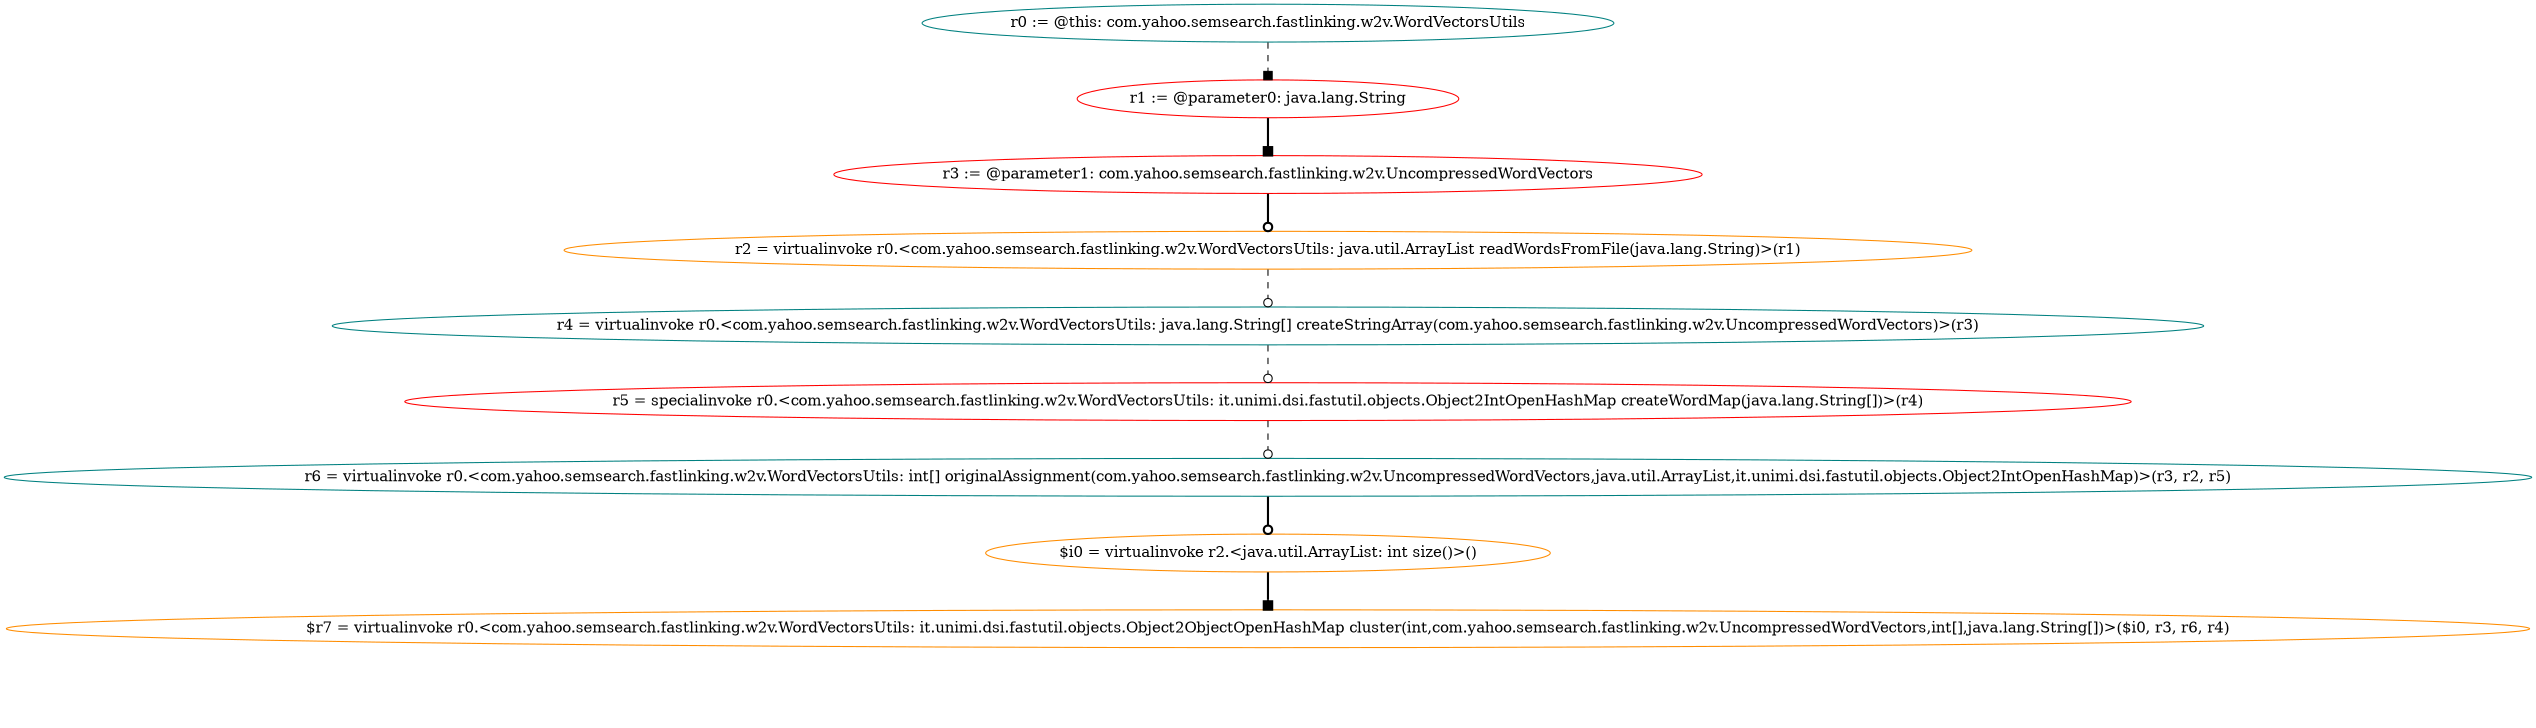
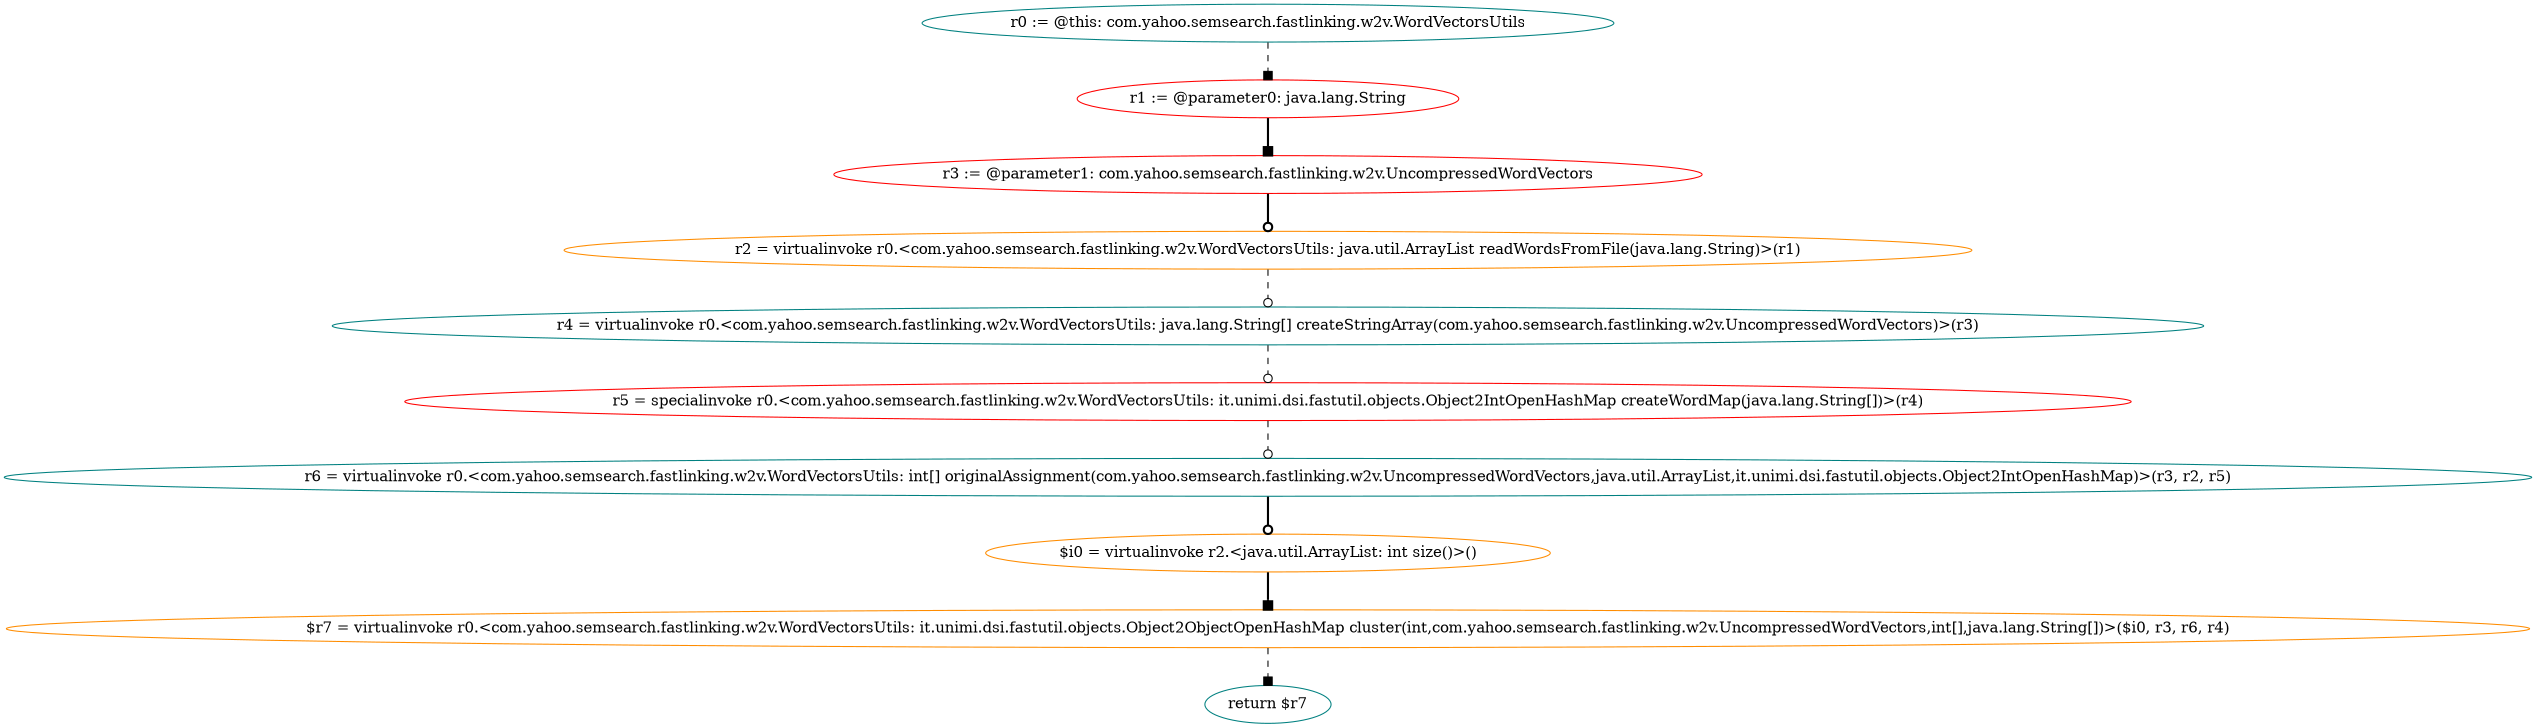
node "return $r7": added
